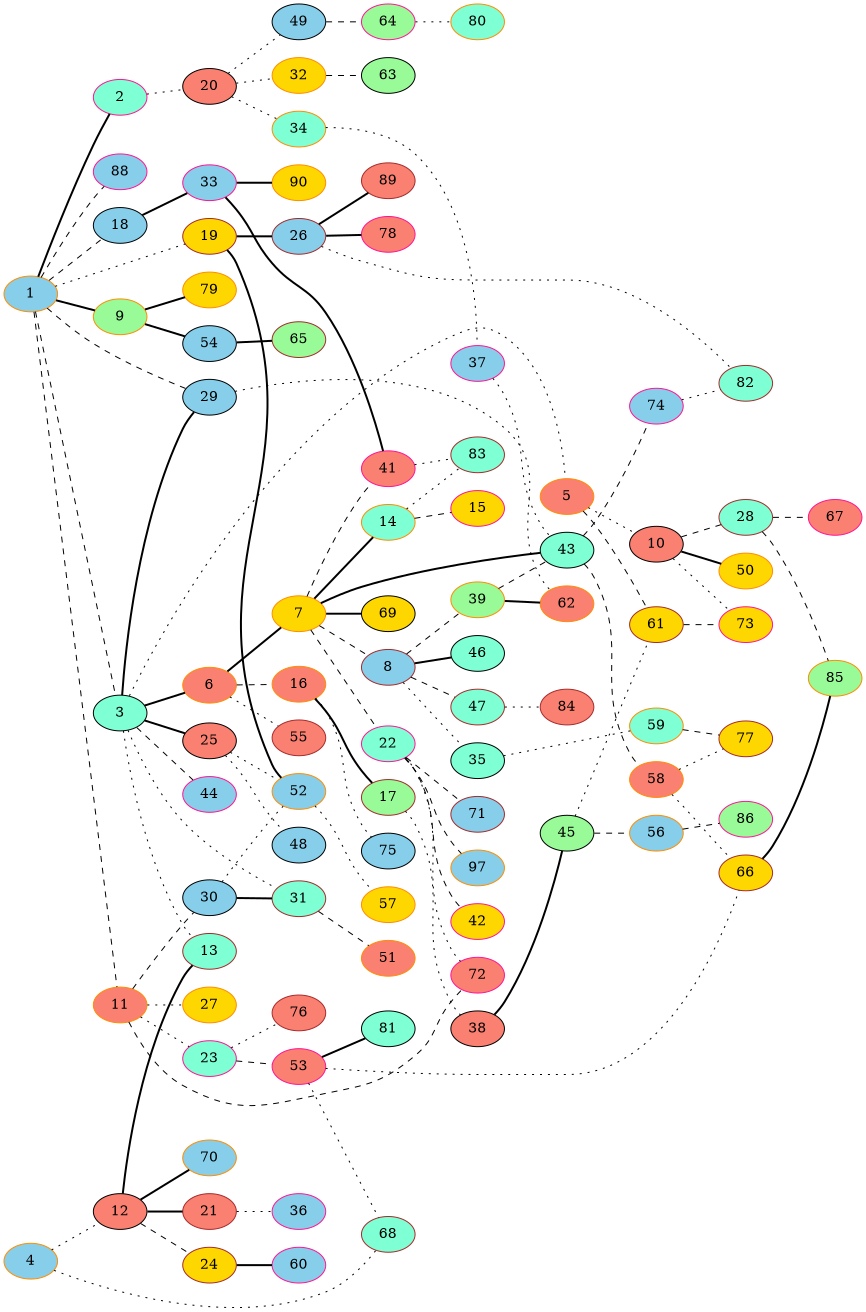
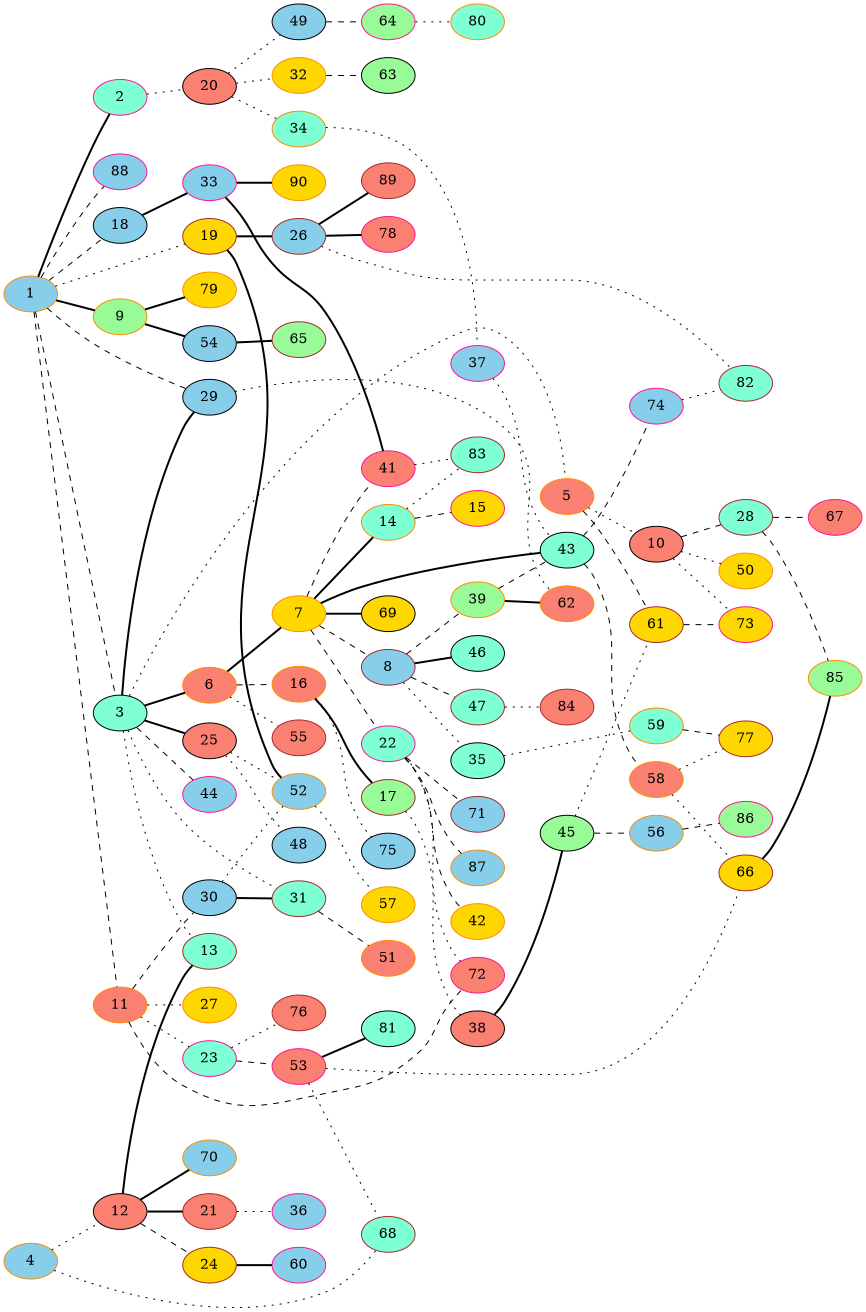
edge "10" -- "50": style bold -> dotted
node "97": label "97" -> "87"
node "42": color deeppink -> darkorange
